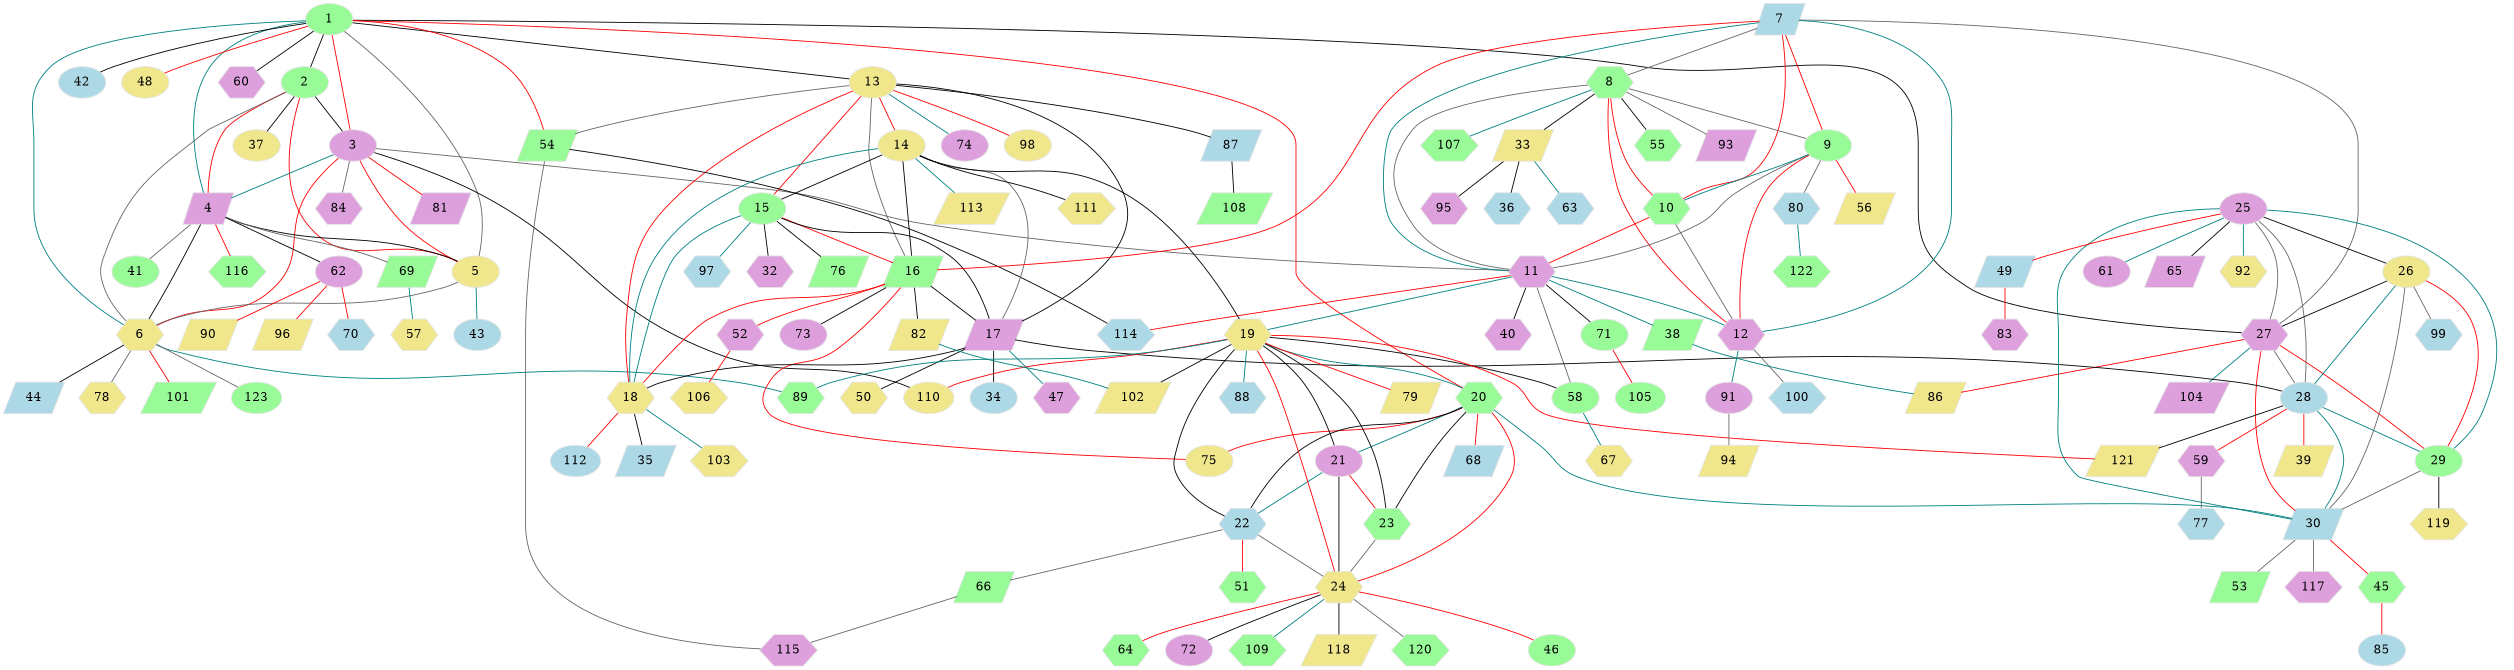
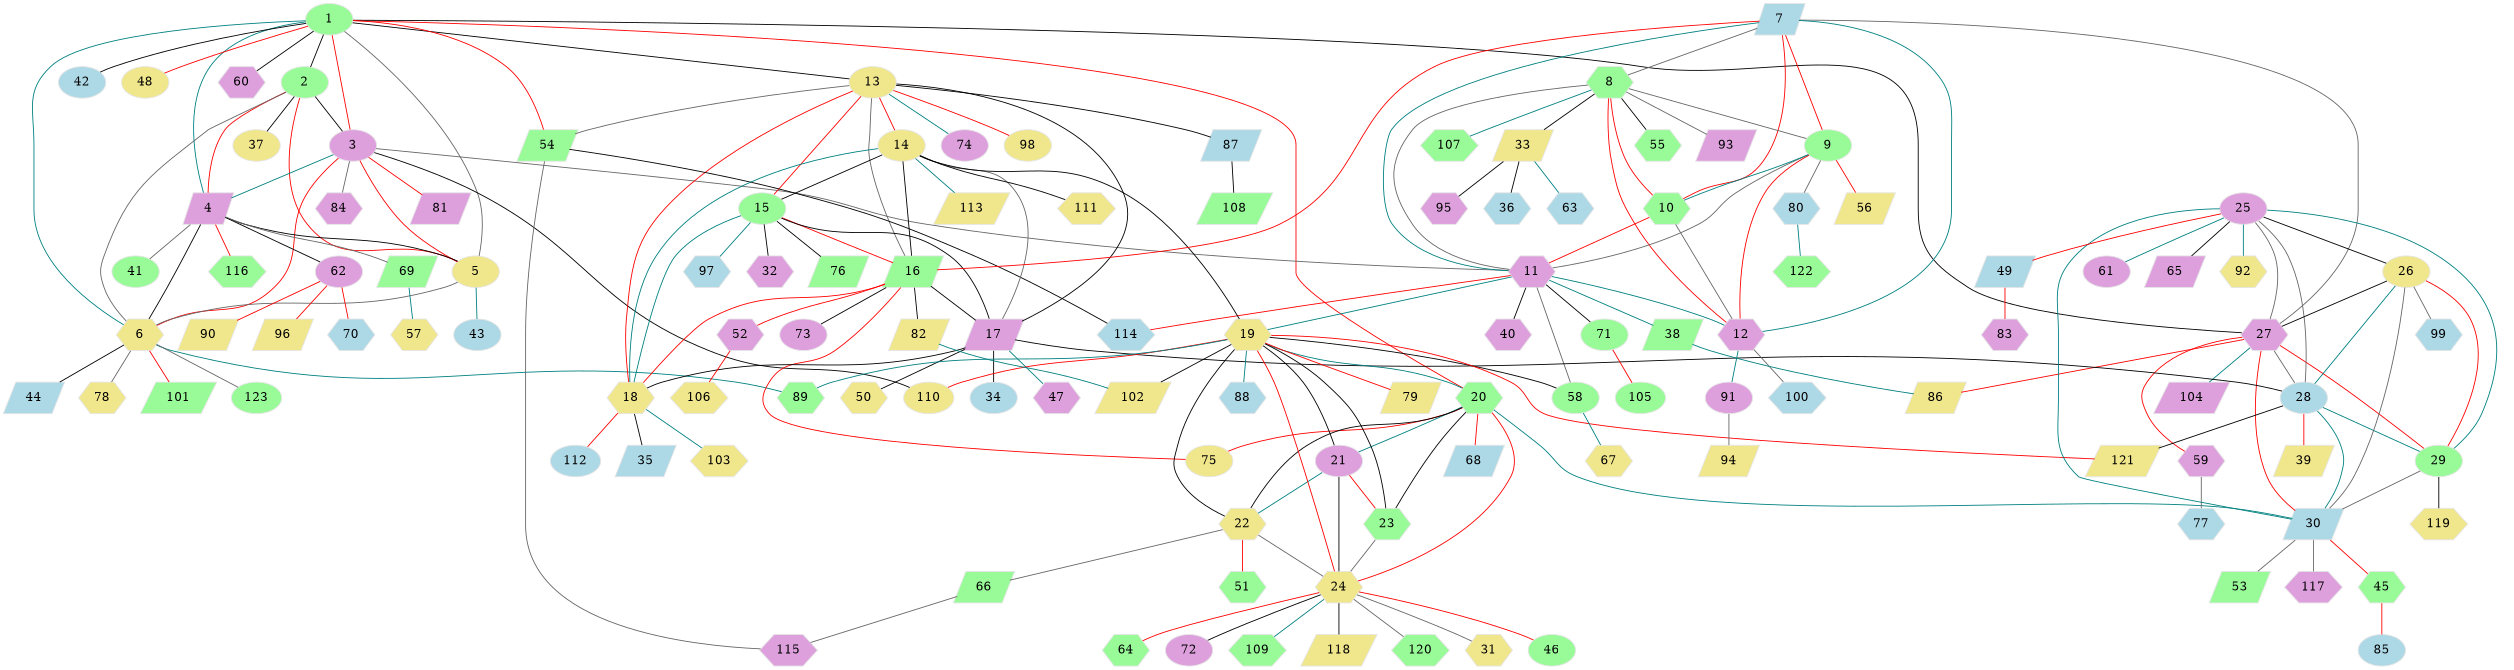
edge "28" -- "59": now "27" -- "59"
node "22": fillcolor lightblue -> khaki
node "31": added
